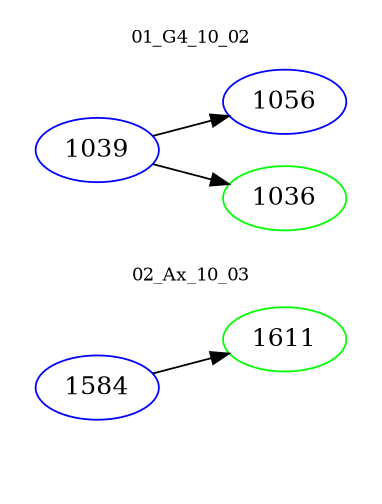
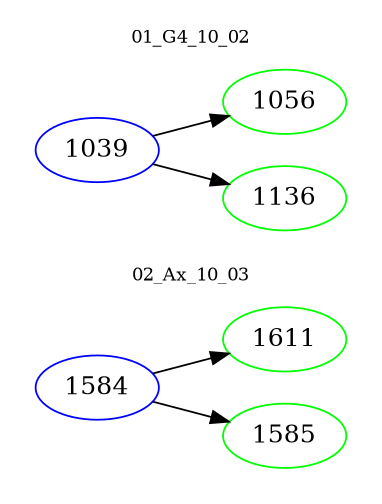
node "1056": color blue -> green
node "1036": label "1036" -> "1136"
node "1585": added
